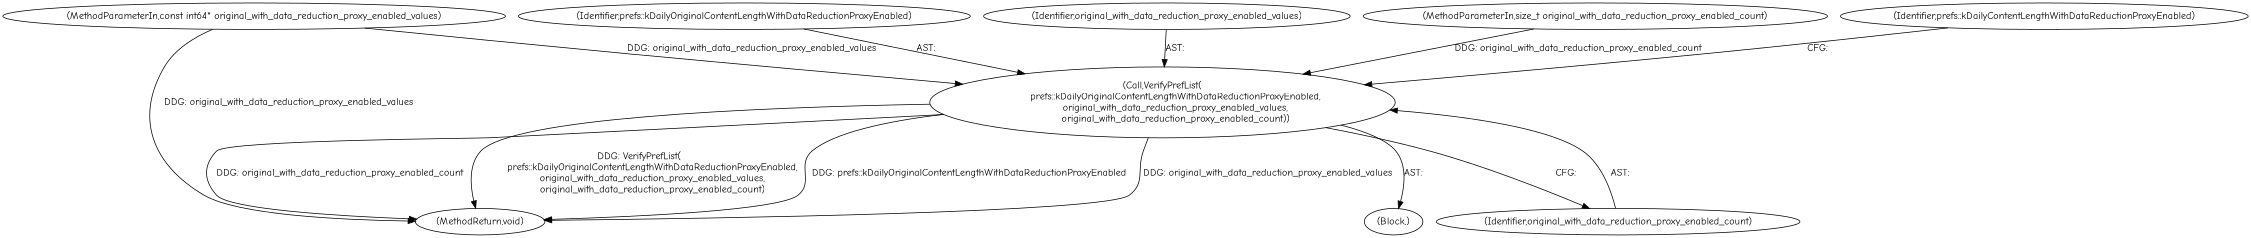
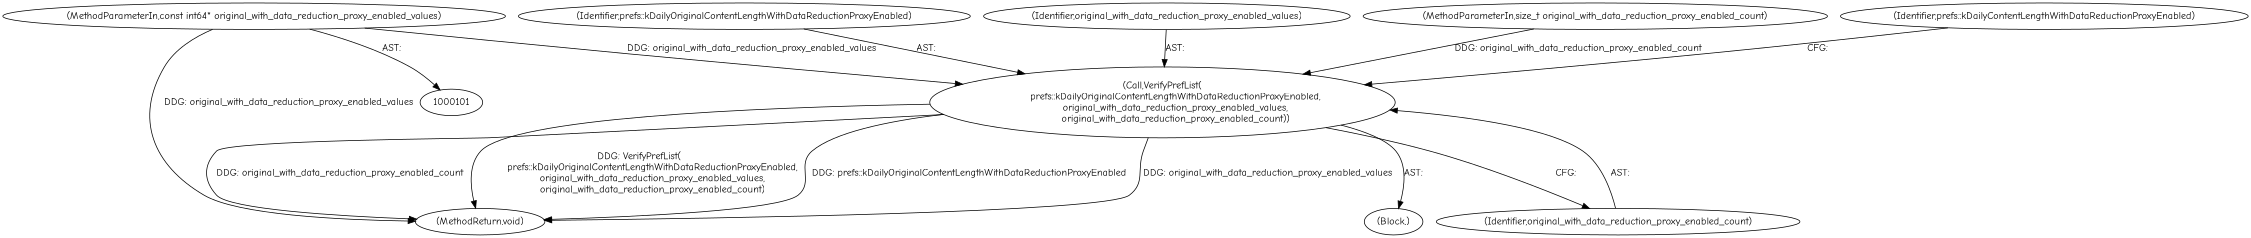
node "1000101": added
